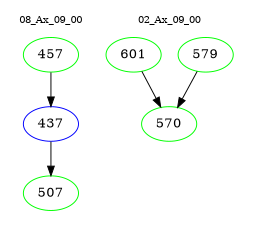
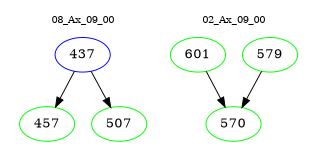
edge "457" -> "437": reversed
